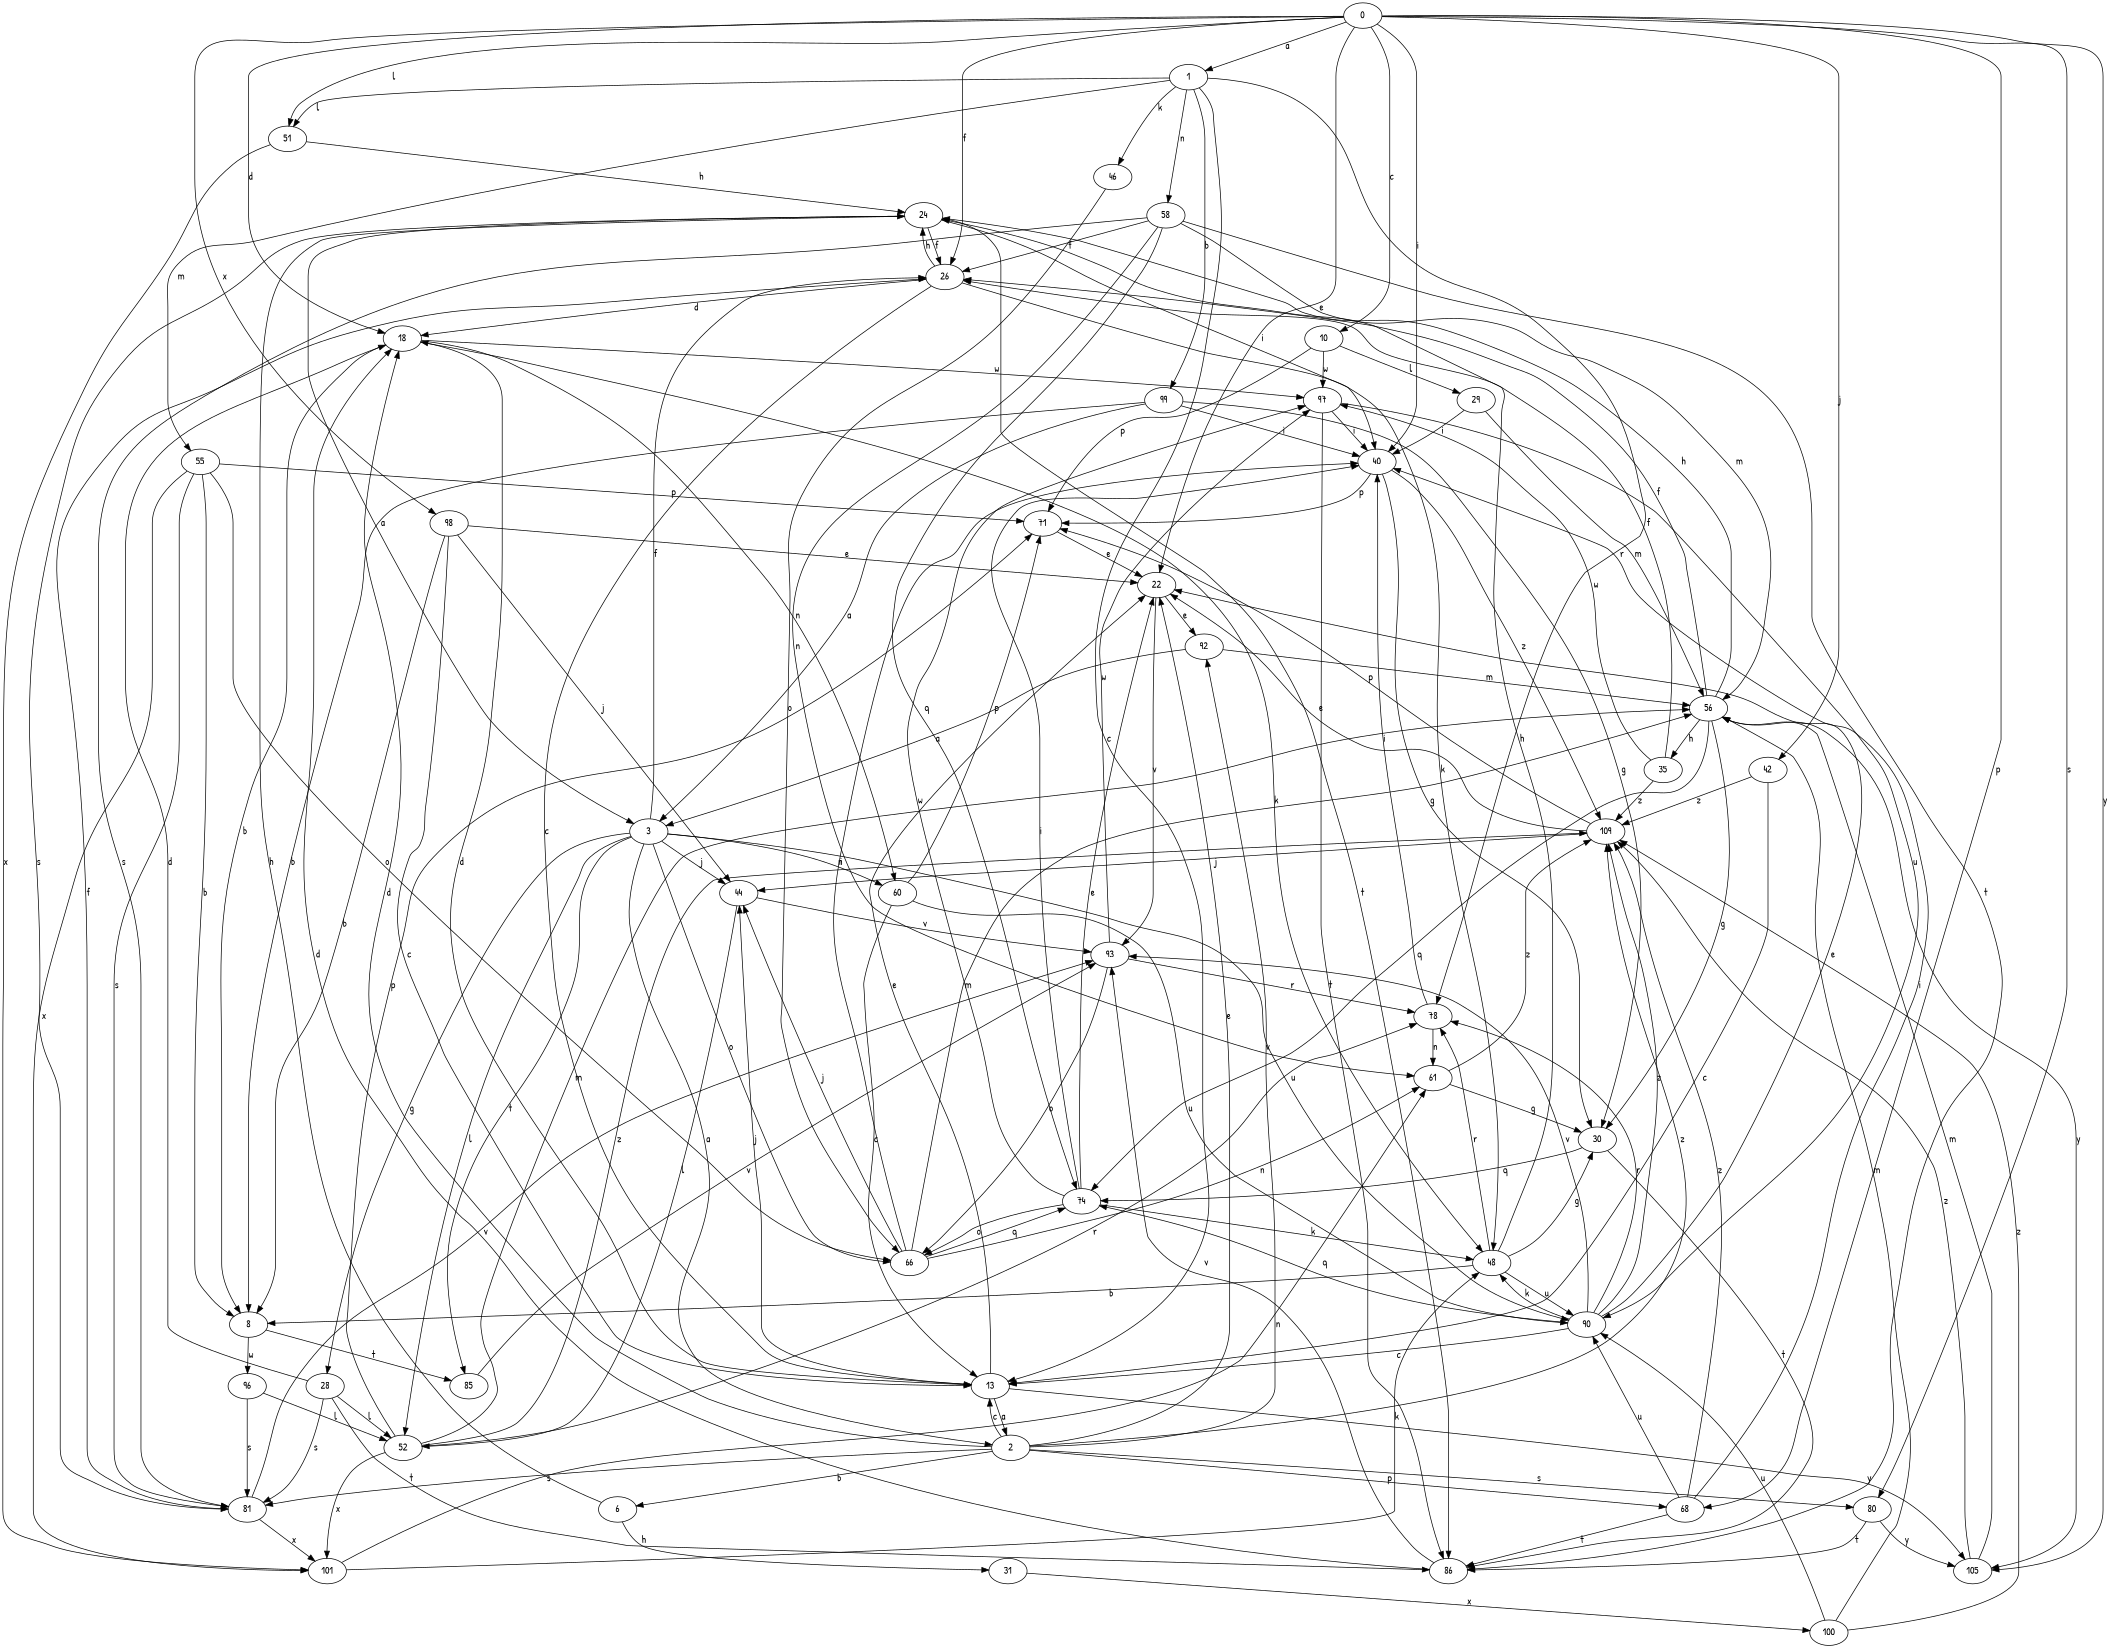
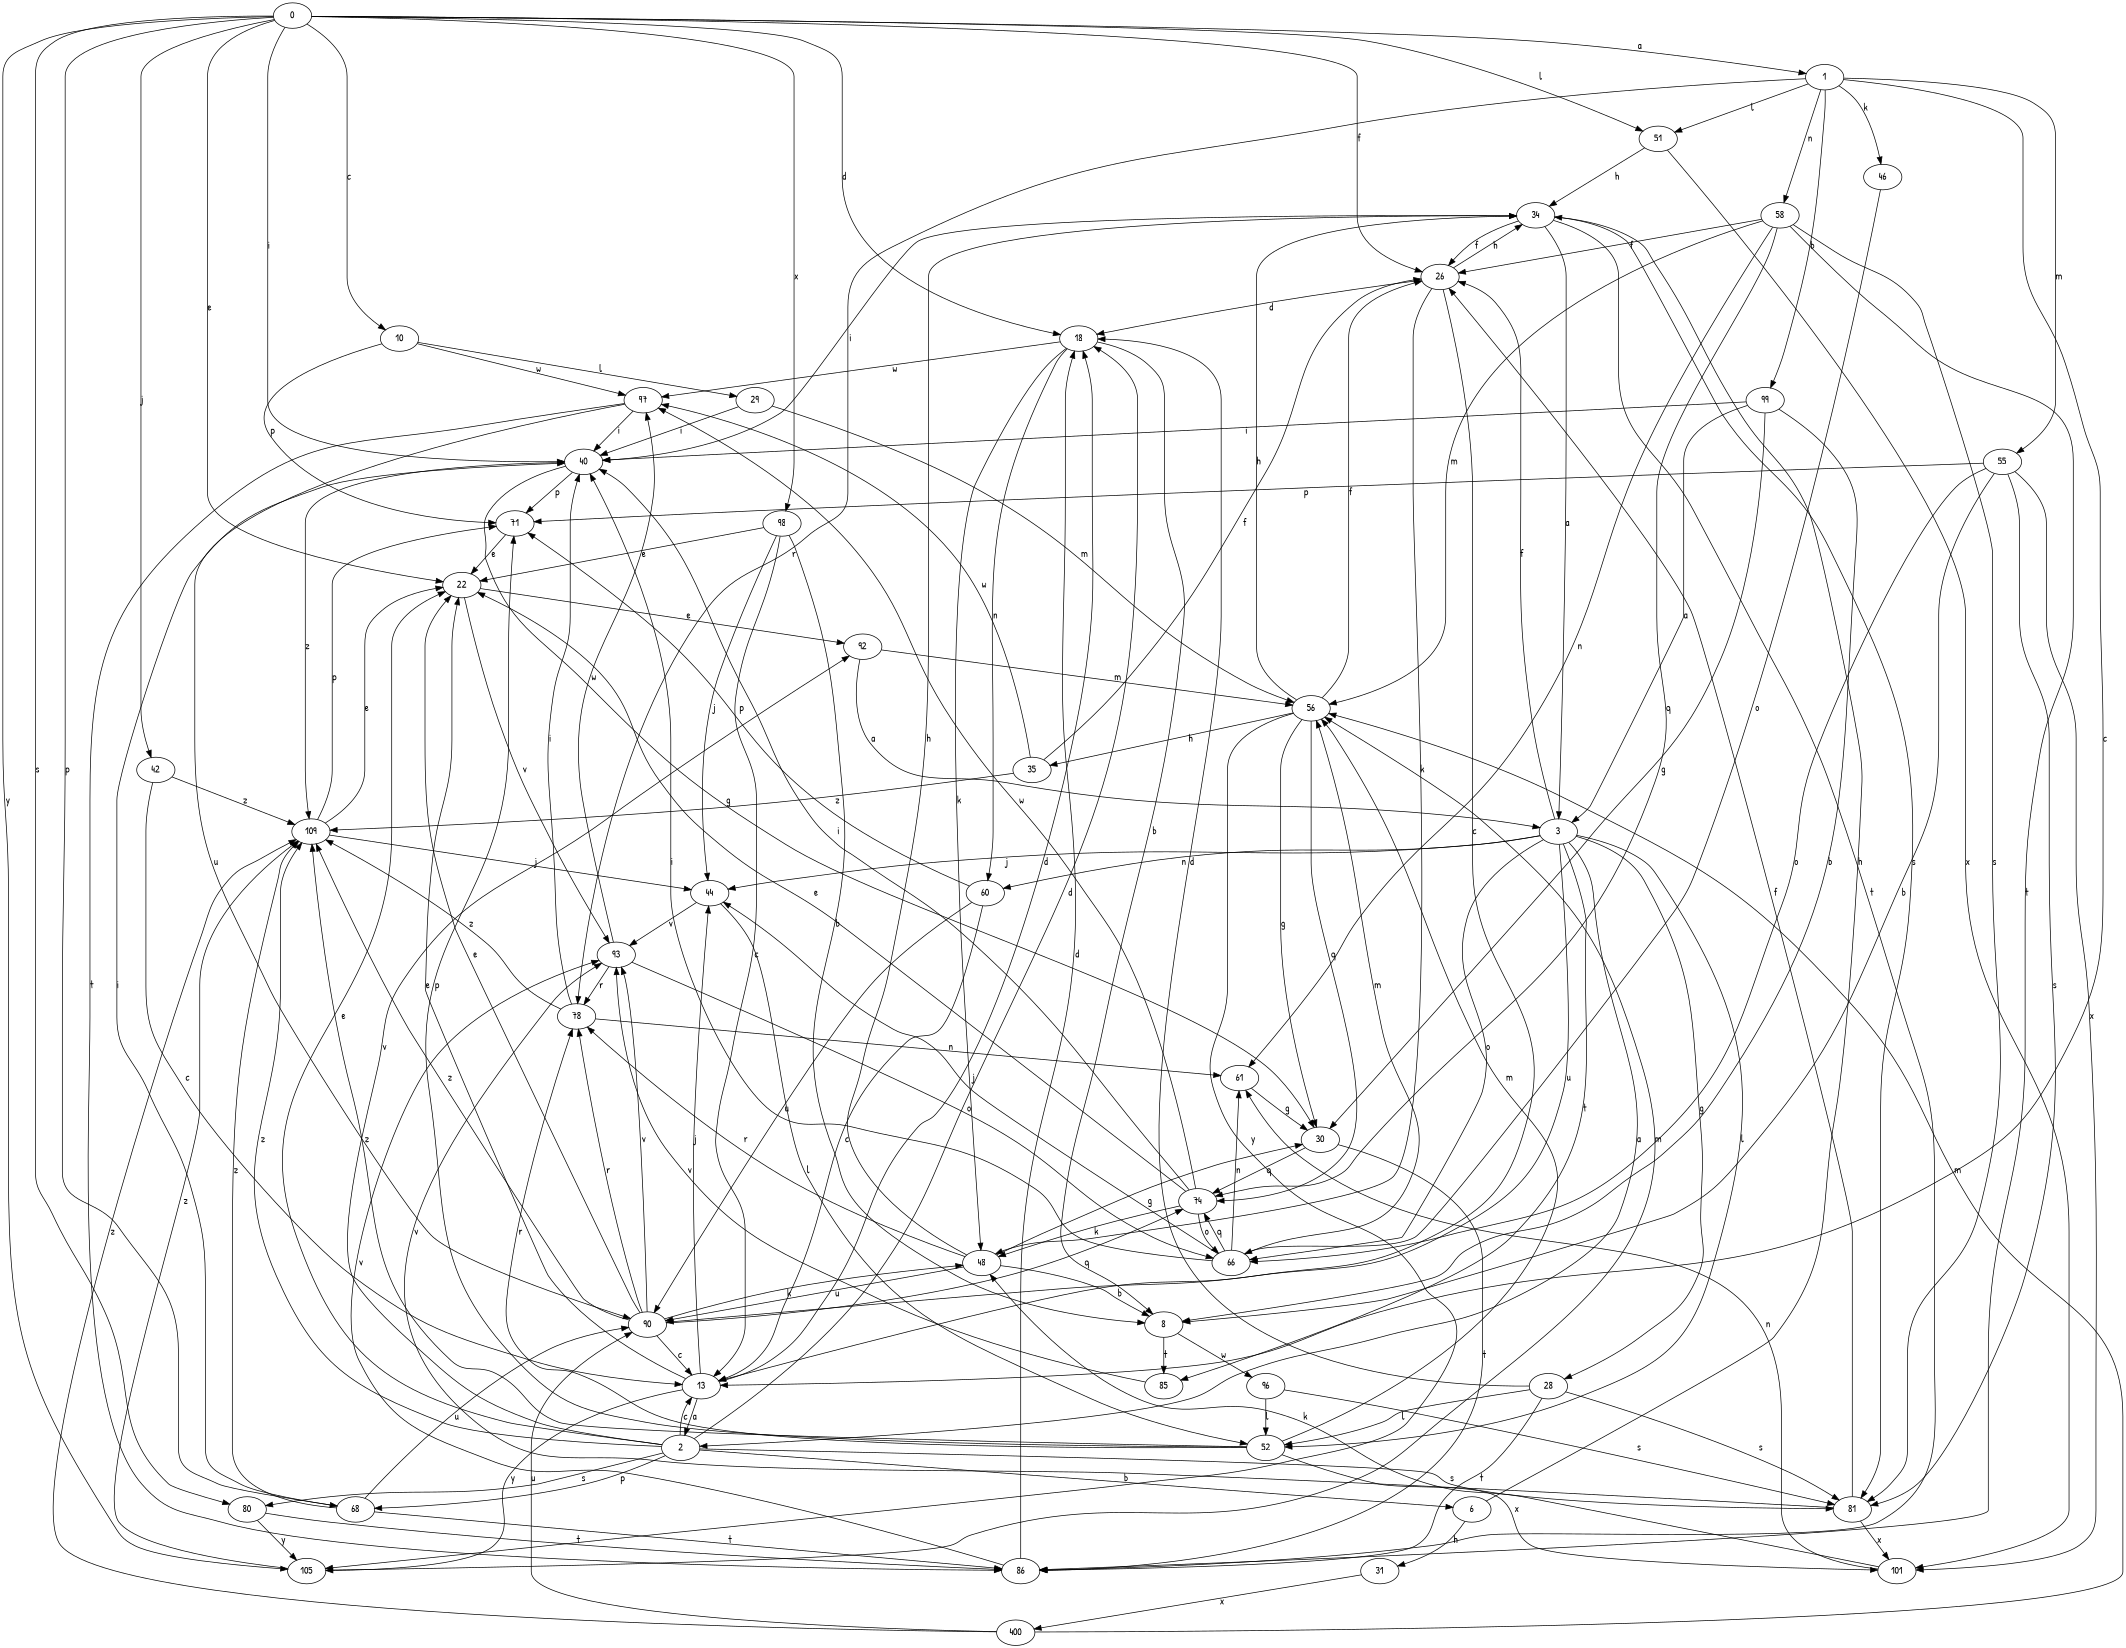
node "24": label "24" -> "34"
edge "61" -> "109": now "78" -> "109"
node "100": label "100" -> "400"
